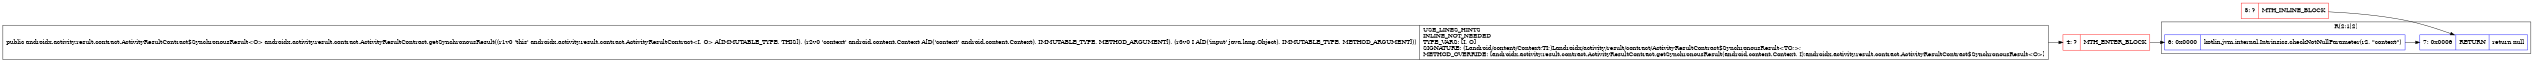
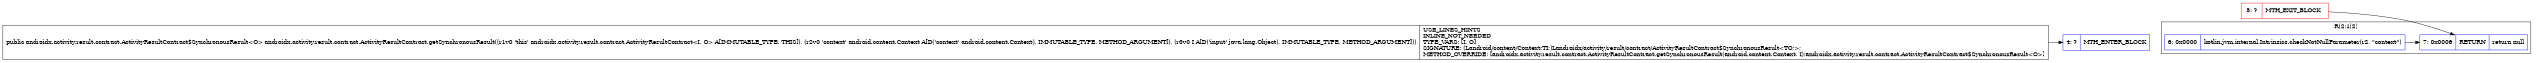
node "5: ?": text "MTH_INLINE_BLOCK" -> "MTH_EXIT_BLOCK"
node "4: ?": color red -> blue
edge "4: ?" -> "6: 0x0000": removed
